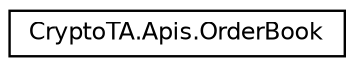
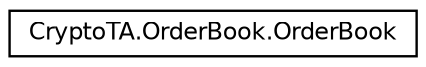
node "CryptoTA.Apis.OrderBook": label "CryptoTA.Apis.OrderBook" -> "CryptoTA.OrderBook.OrderBook"
